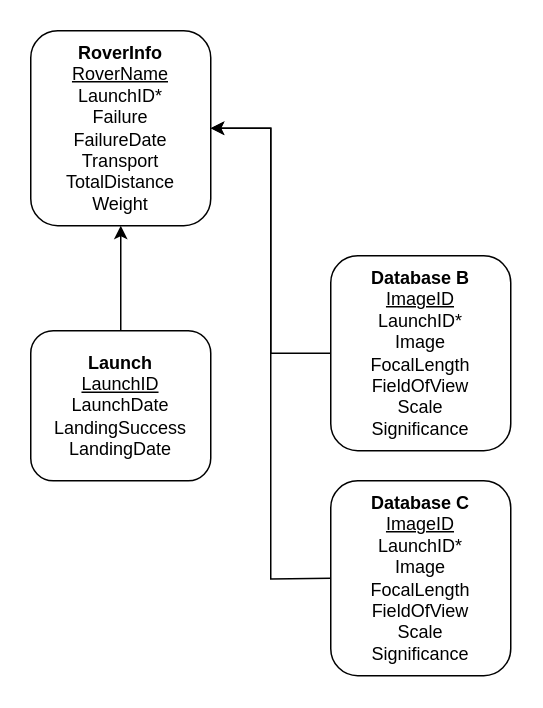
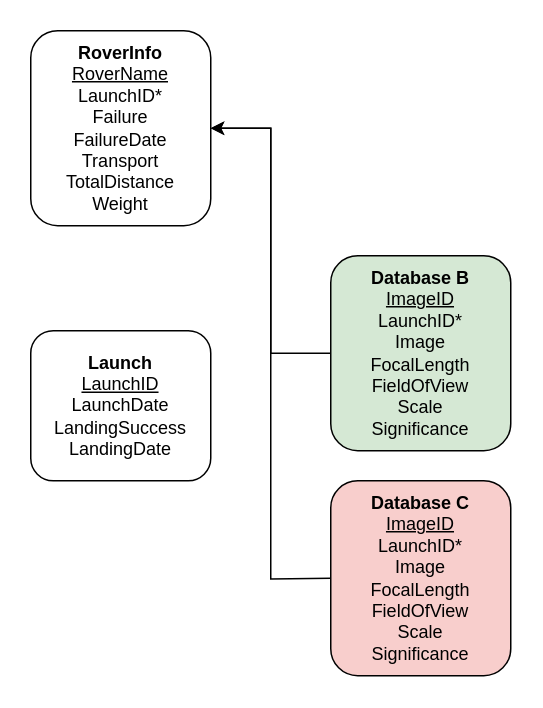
edge "Launch LaunchID LaunchDate LandingSuccess LandingDate" -> "RoverInfo RoverName LaunchID* Failure FailureDate Transport TotalDistance Weight": removed
node "Database B ImageID LaunchID* Image FocalLength FieldOfView Scale Significance": fillcolor #ffffff -> #d5e8d4
node "Database C ImageID LaunchID* Image FocalLength FieldOfView Scale Significance": fillcolor #ffffff -> #f8cecc
